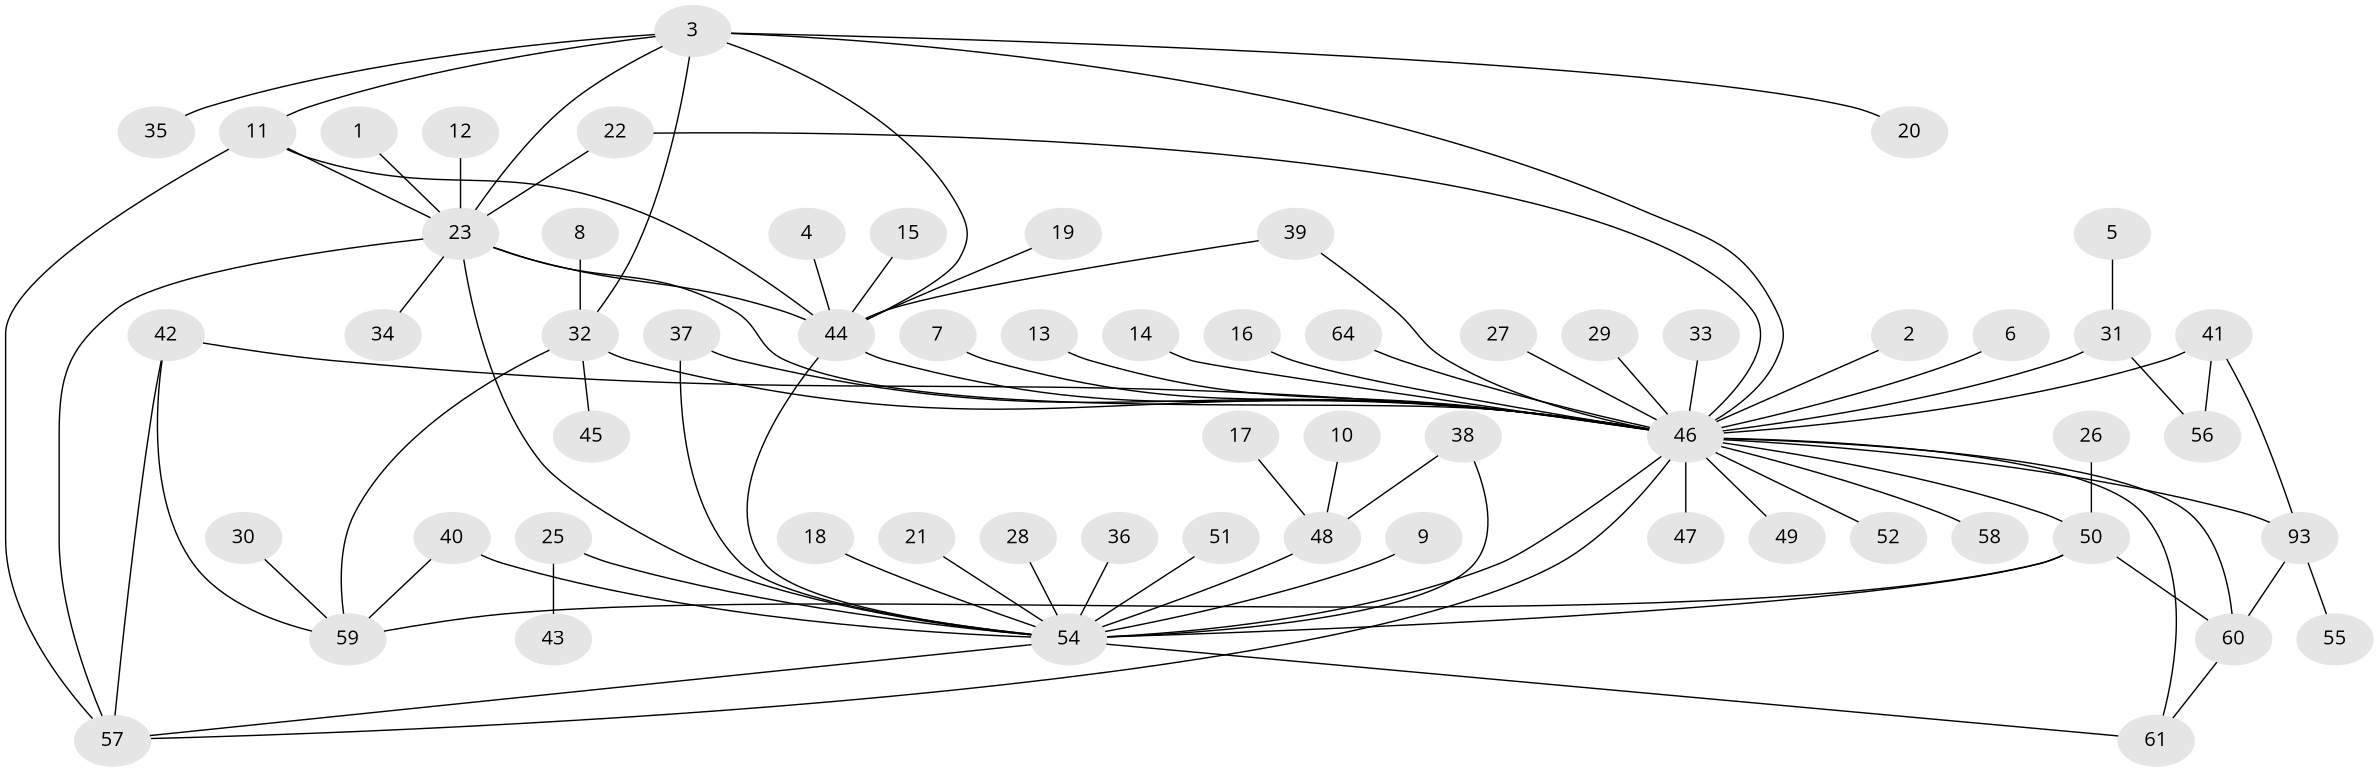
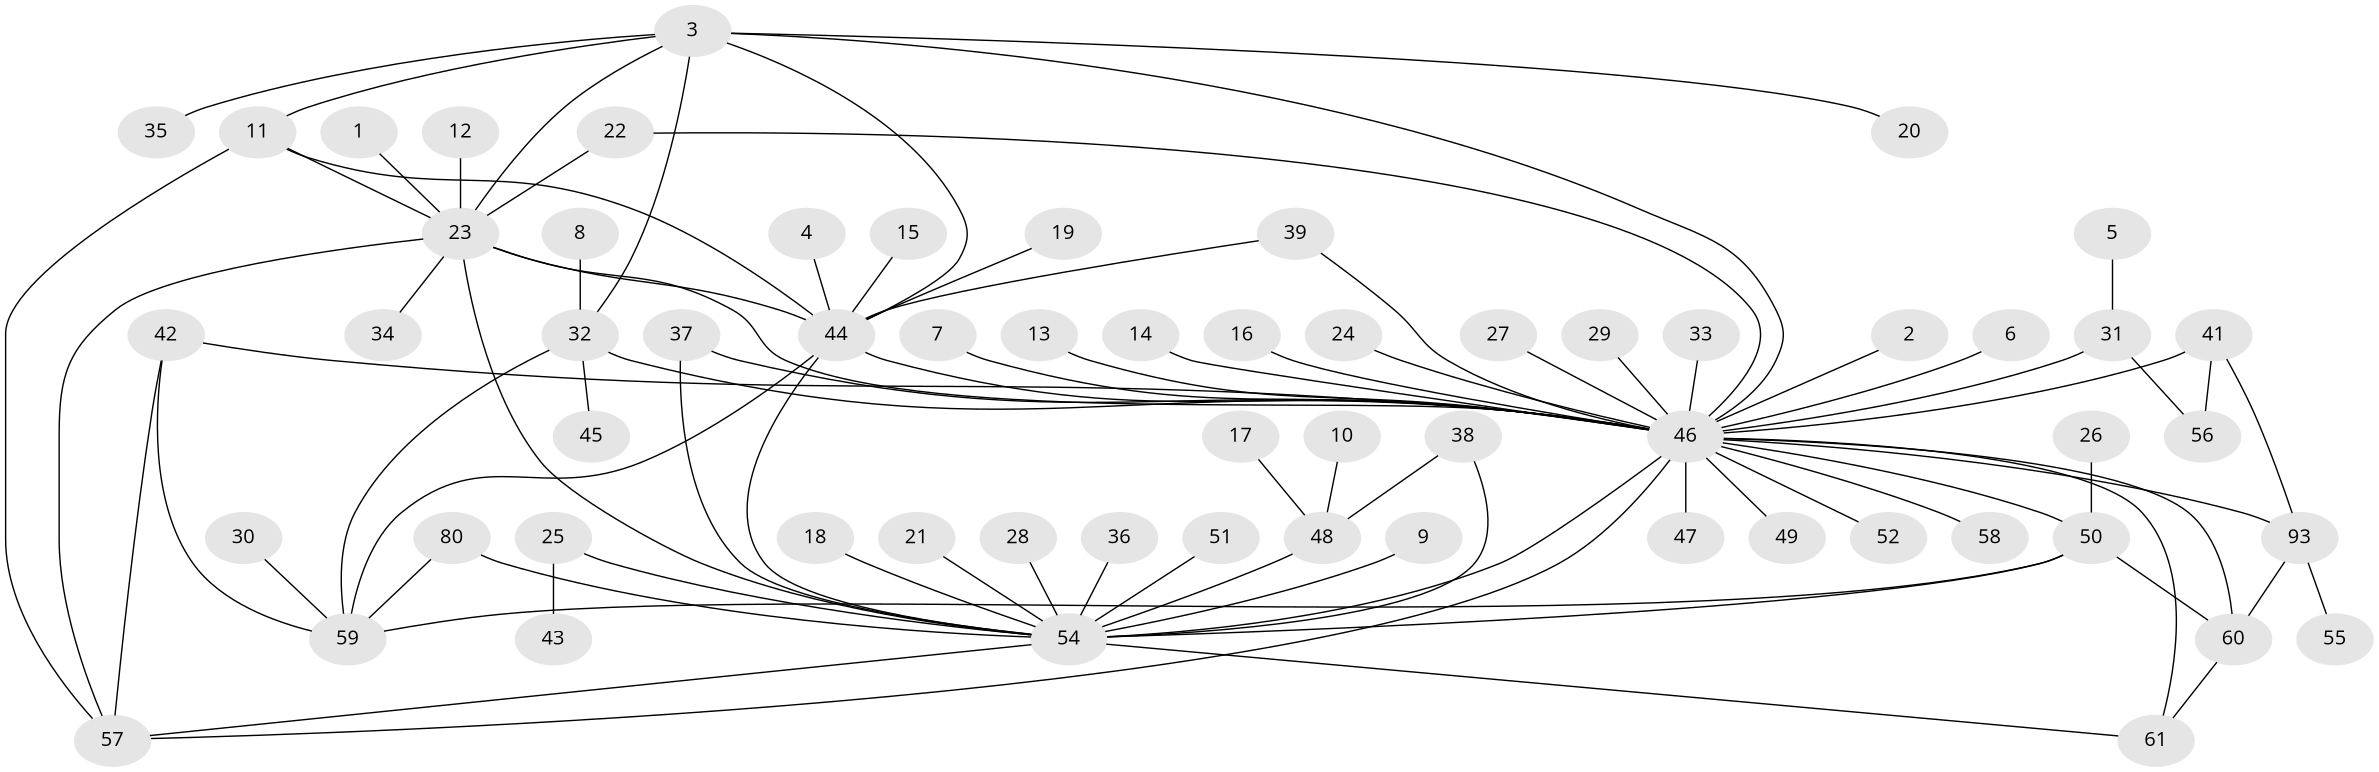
node "64": label "64" -> "24"
edge "44" -- "59": added
node "40": label "40" -> "80"
